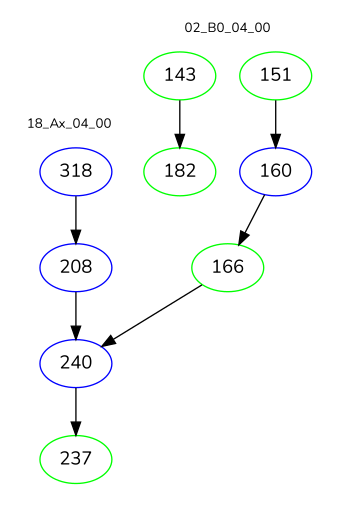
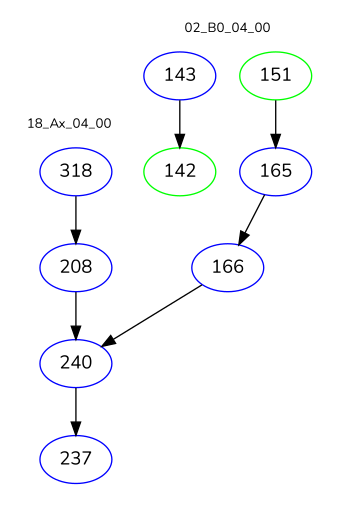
node "143": color green -> blue
node "182": label "182" -> "142"
node "160": label "160" -> "165"
node "166": color green -> blue
node "237": color green -> blue
